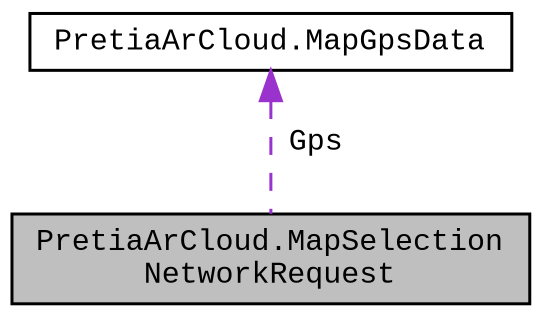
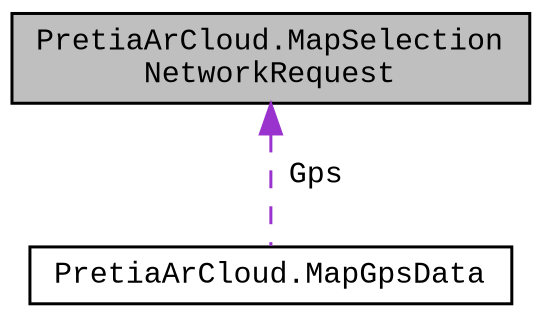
edge "PretiaArCloud.MapSelection NetworkRequest" -> "PretiaArCloud.MapGpsData": reversed
